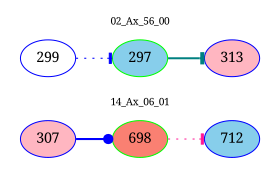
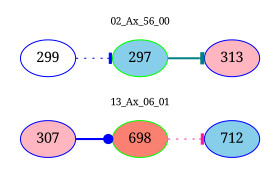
cluster "14_Ax_06_01": label "14_Ax_06_01" -> "13_Ax_06_01"
